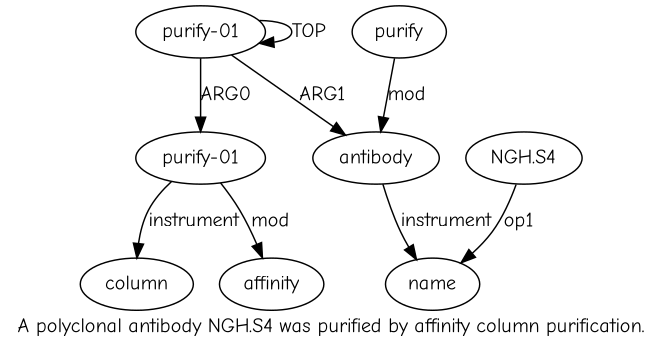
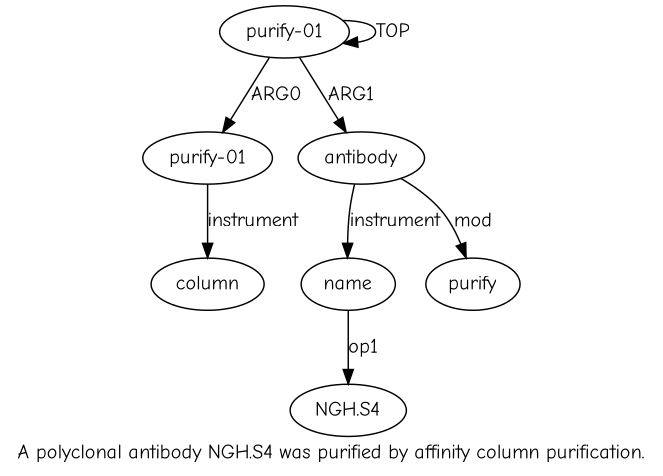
edge "purify" -> "antibody": reversed
edge "NGH.S4" -> "name": reversed
node "affinity": removed
